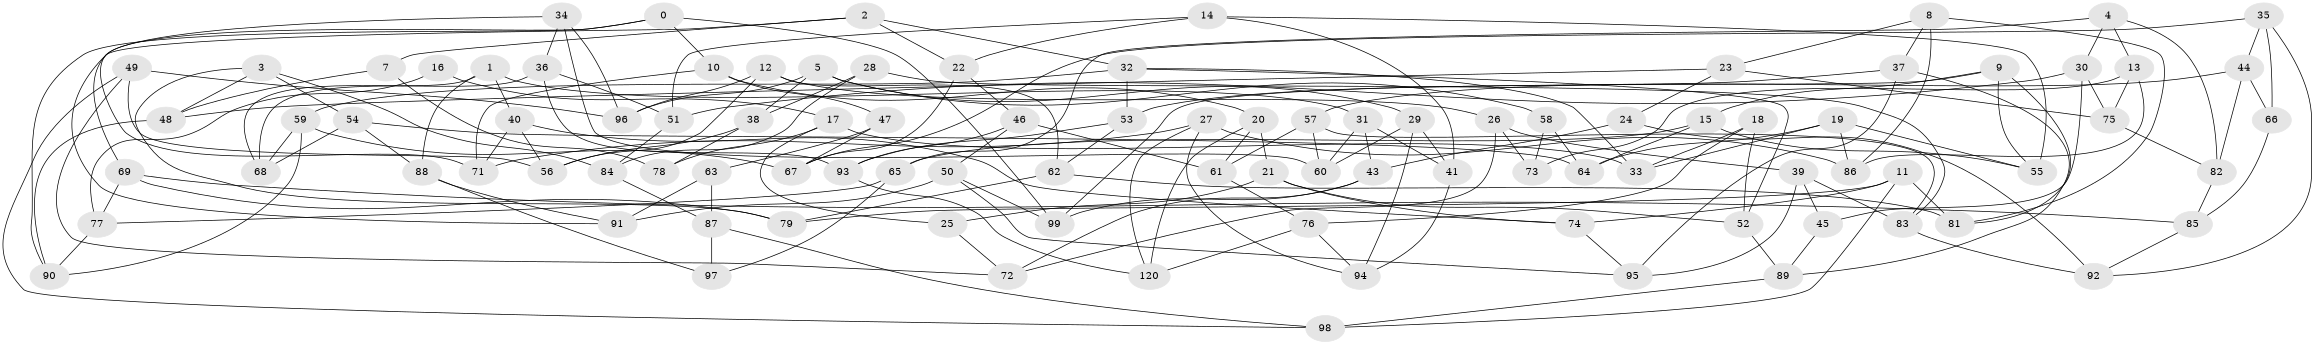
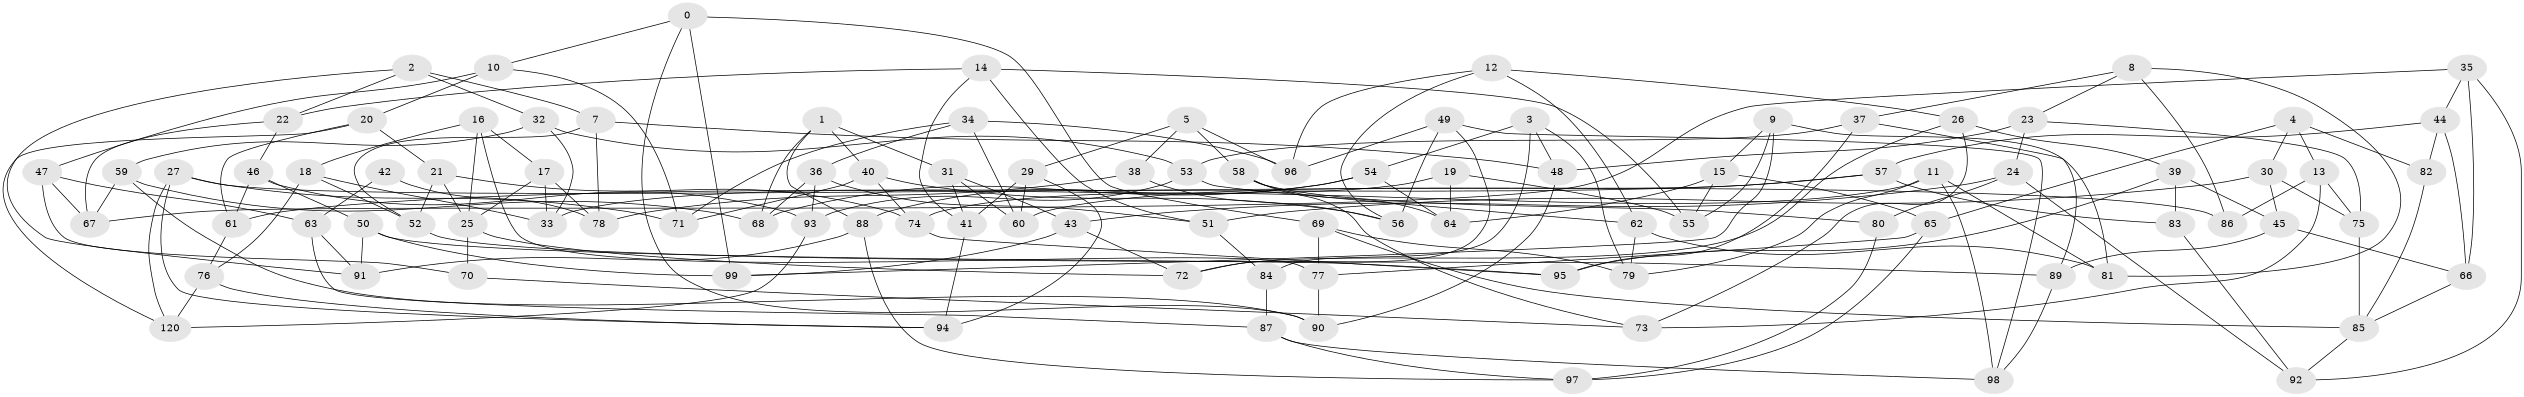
node "28": removed
edge "32" -- "52": now "7" -- "52"
edge "16" -- "18": added
edge "19" -- "86": removed
edge "75" -- "82": now "75" -- "85"
node "42": added
edge "16" -- "25": added
node "80": added
edge "45" -- "66": added
node "70": added
